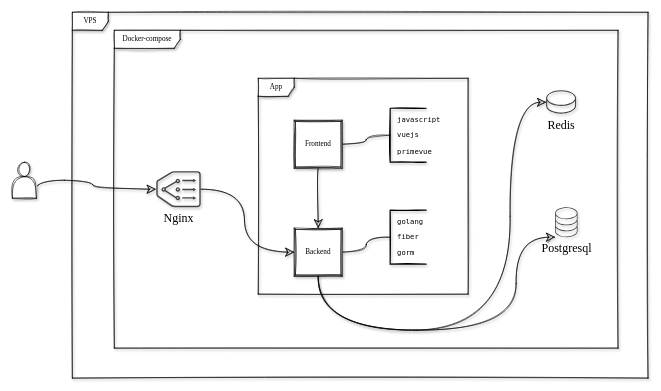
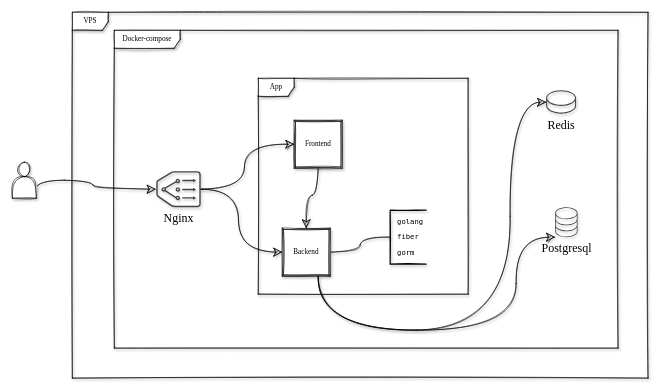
node "javascript vuejs primevue": removed
edge "javascript vuejs primevue" -- "Frontend": removed
edge "Nginx" -> "Frontend": added
node "Backend": moved (318, 252) -> (306, 252)
